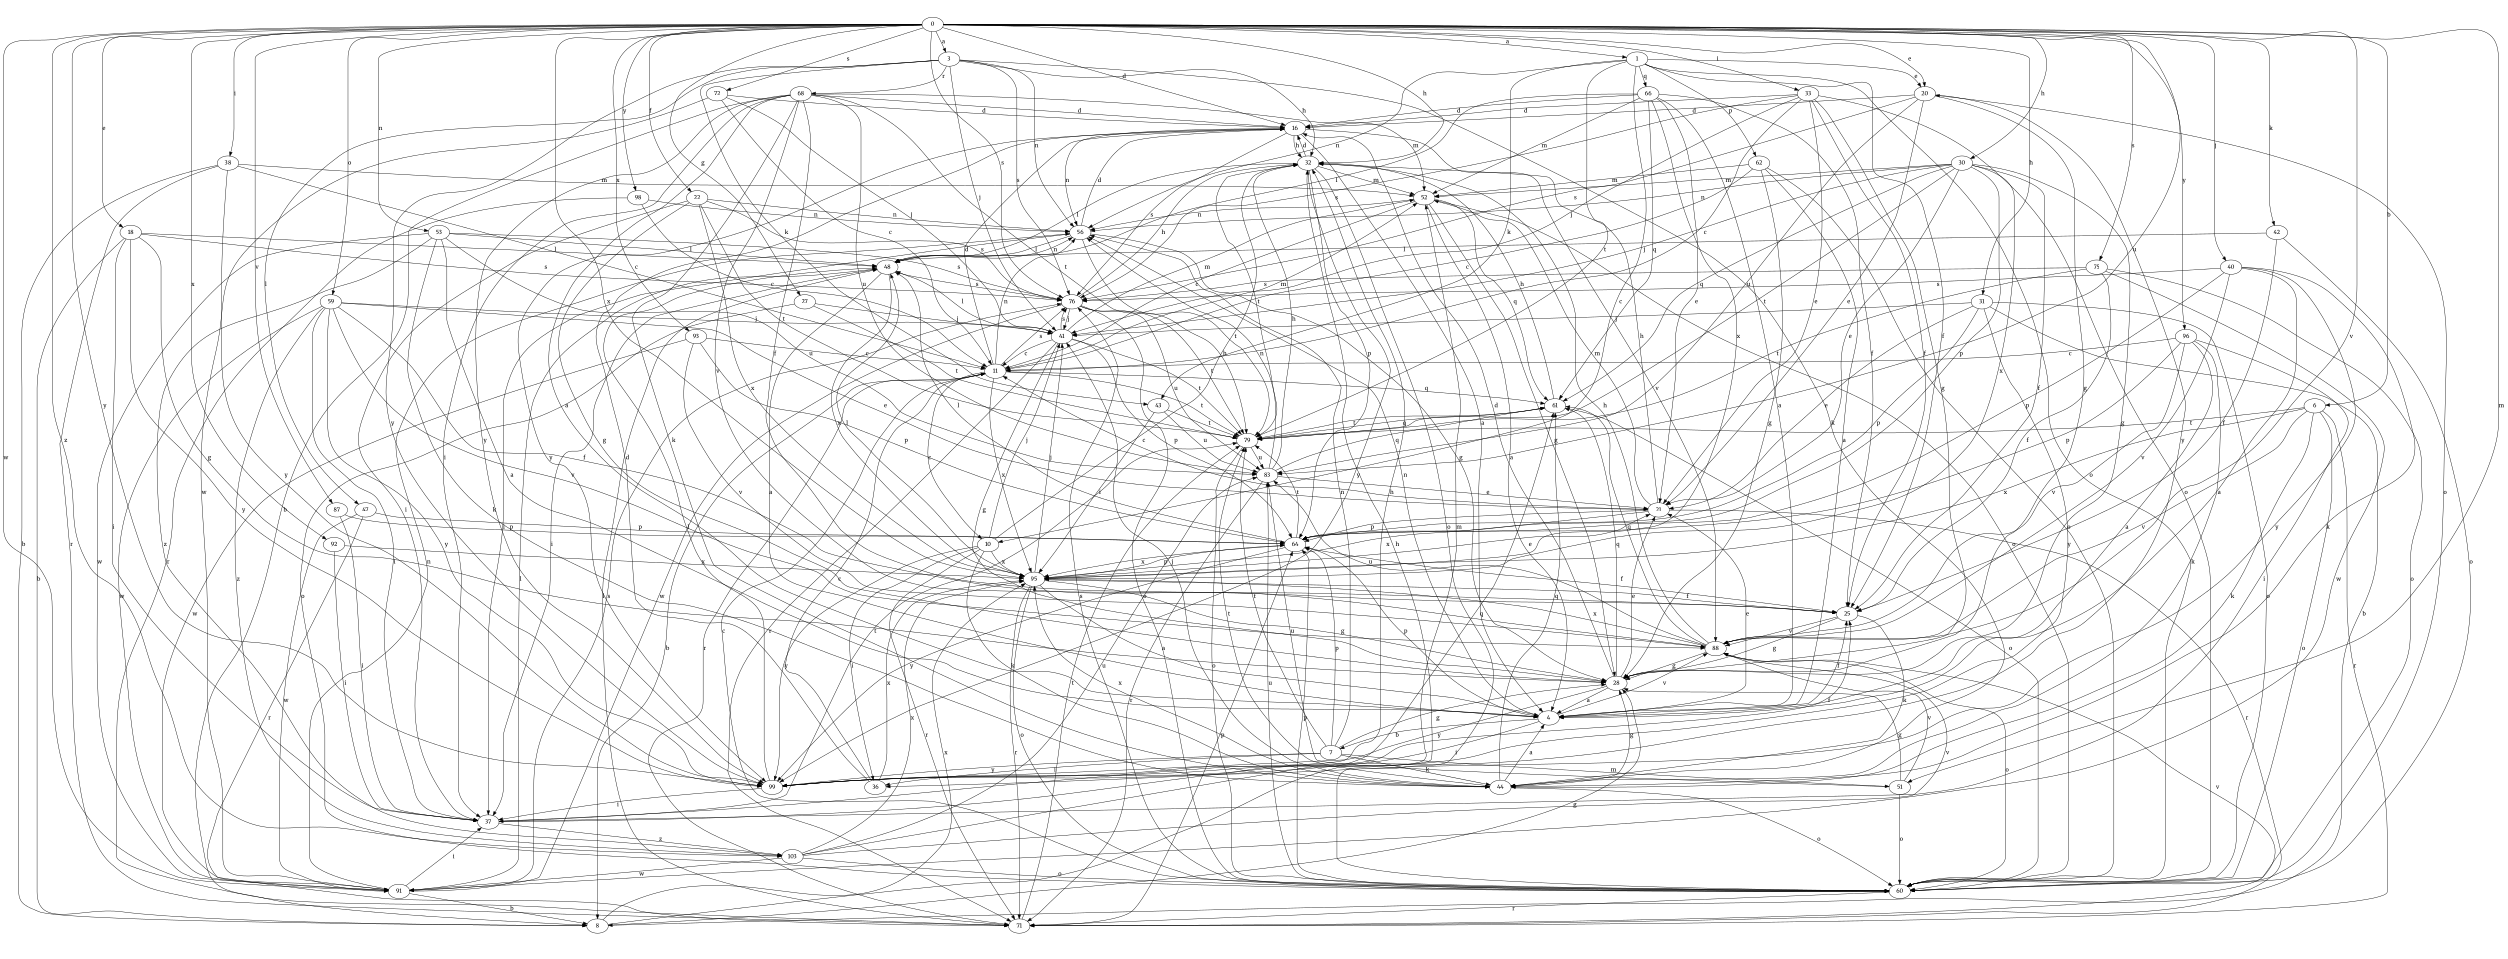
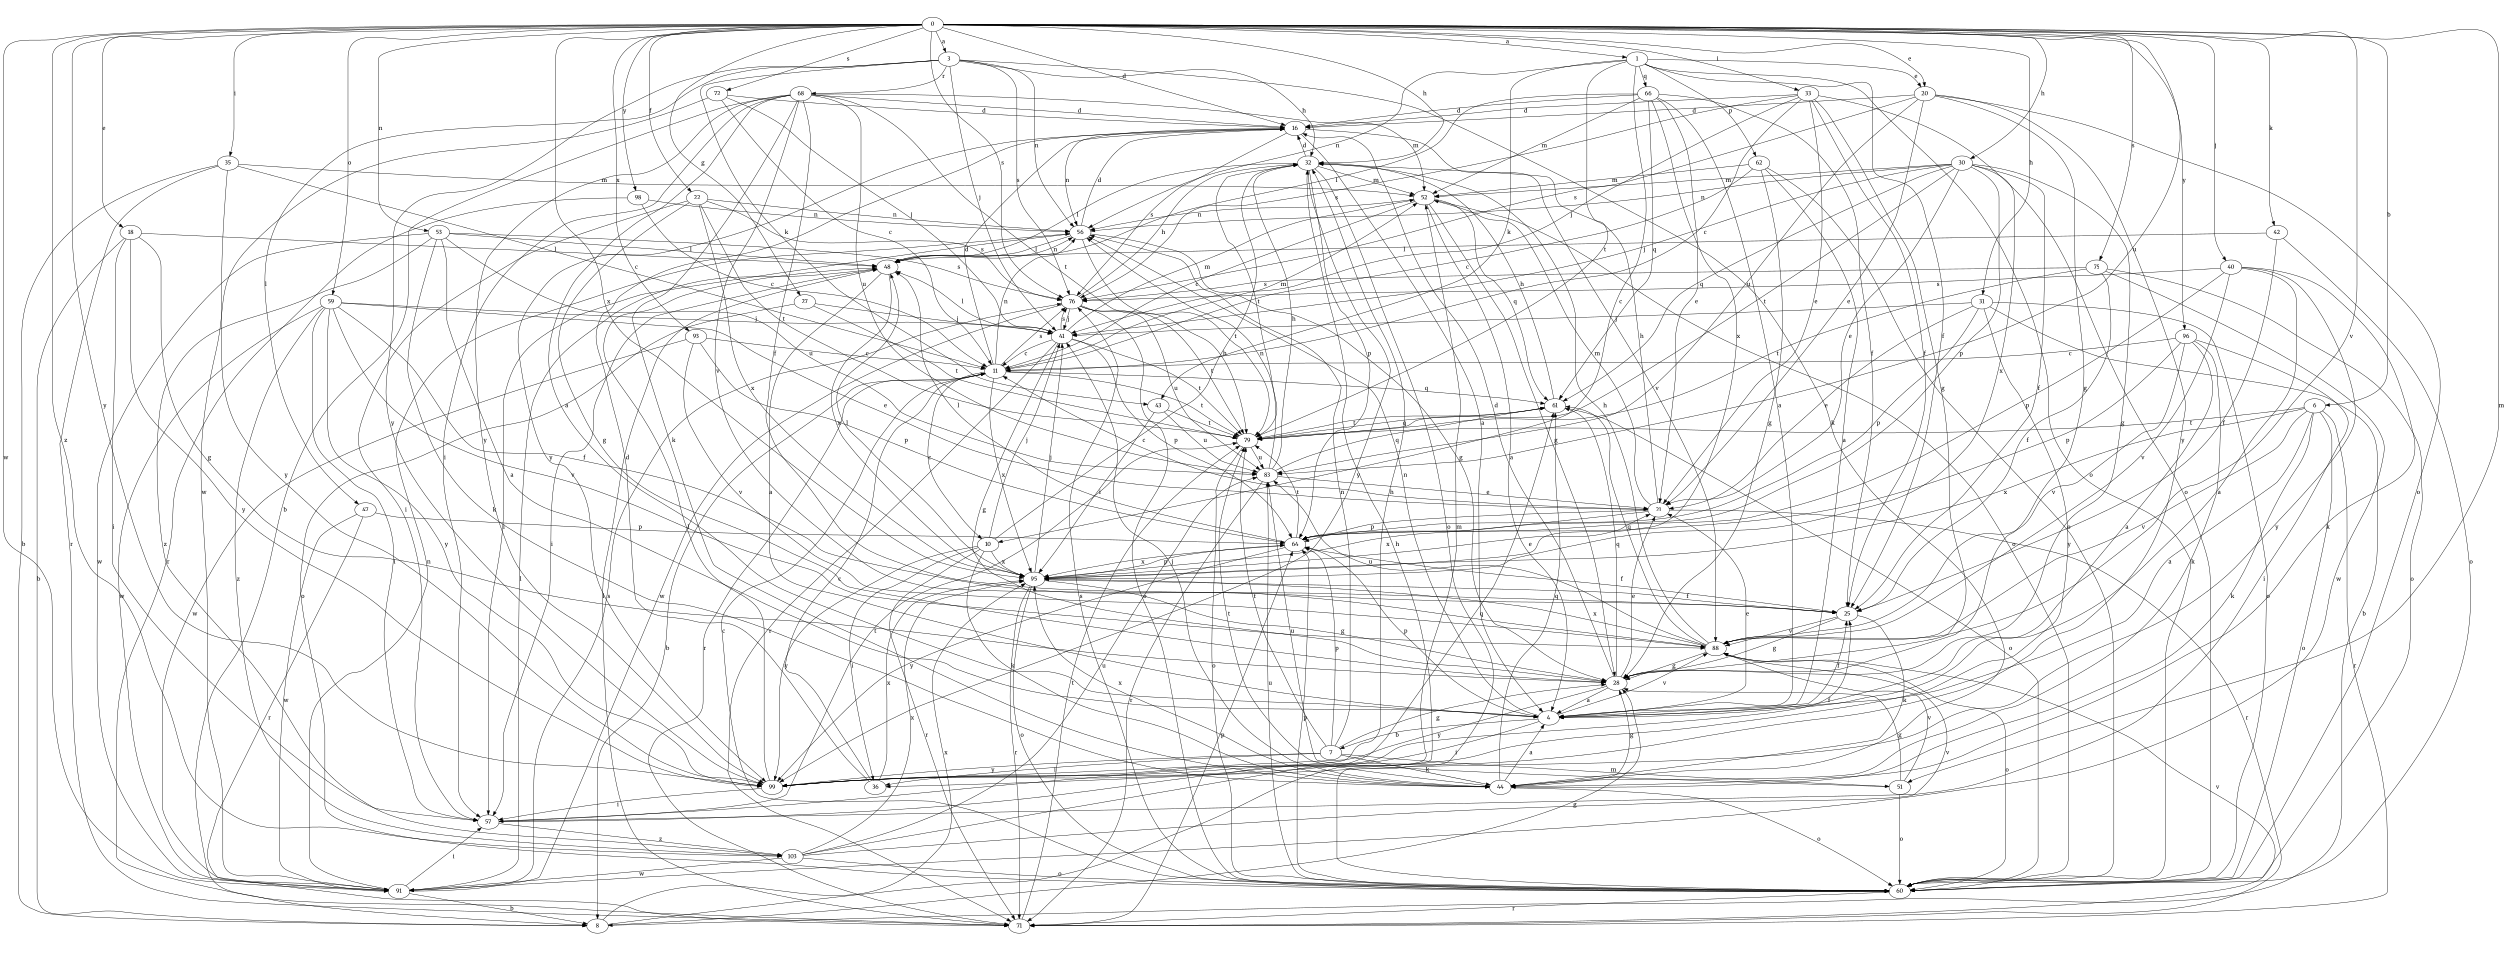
edge "16" -> "32": removed, label "h"
node "38": label "38" -> "35"
edge "18" -> "76": removed, label "s"
edge "48" -> "76": removed, label "s"
node "87": removed
edge "60" -> "20": reversed
node "92": removed
edge "95" -> "4": now "6" -> "4"
node "37": label "37" -> "57"
